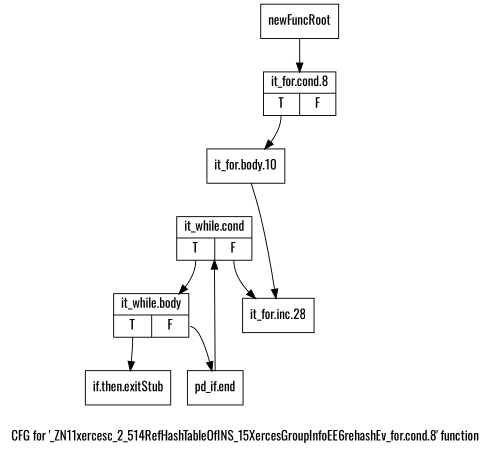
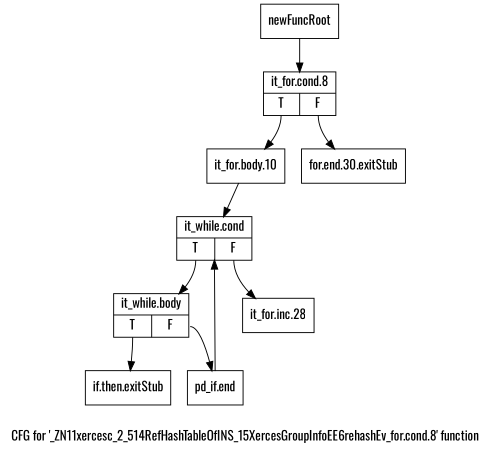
node "for.end.30.exitStub": added
edge "it_for.body.10" -> "it_for.inc.28": now "it_for.body.10" -> "it_while.cond"
